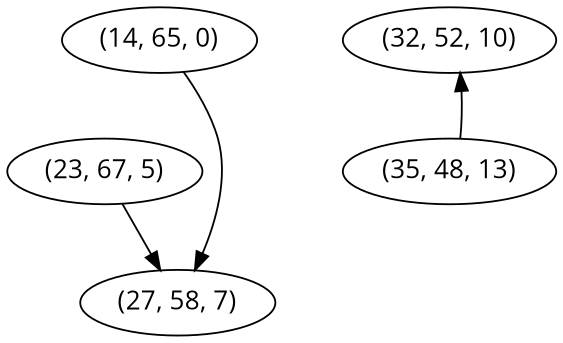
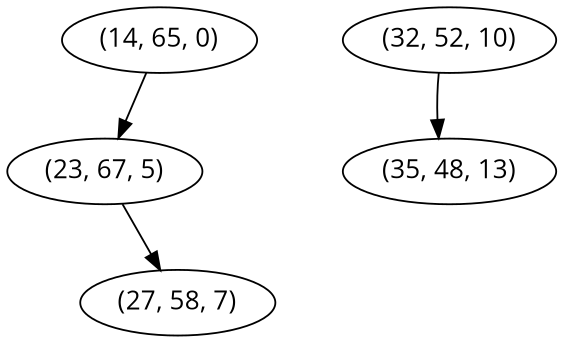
edge "(35, 48, 13)" -> "(32, 52, 10)": reversed
edge "(14, 65, 0)" -> "(27, 58, 7)": now "(14, 65, 0)" -> "(23, 67, 5)"
